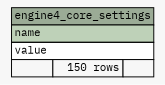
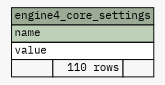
node "engine4_core_settings": text "150 rows" -> "110 rows"
